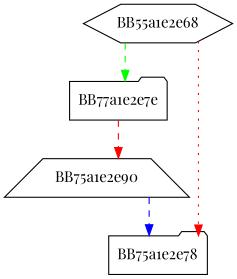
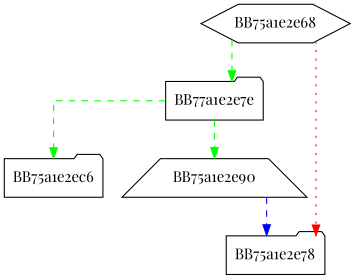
node "BB55a1e2e68": label "BB55a1e2e68" -> "BB75a1e2e68"
edge "BB77a1e2e7e" -> "BB75a1e2e90": color red -> green
node "BB75a1e2ec6": added
